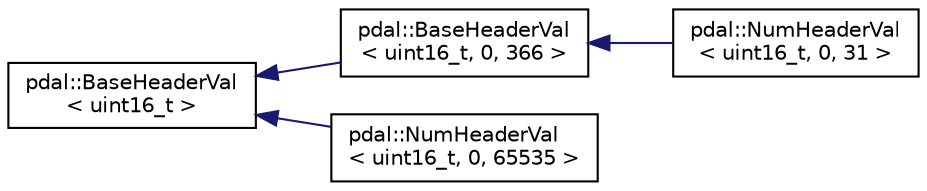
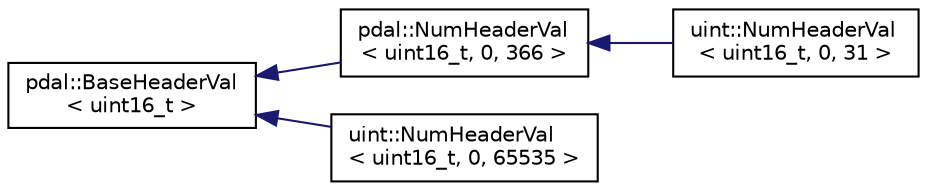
node "pdal::BaseHeaderVal < uint16_t, 0, 366 >": label "pdal::BaseHeaderVal < uint16_t, 0, 366 >" -> "pdal::NumHeaderVal < uint16_t, 0, 366 >"
node "pdal::NumHeaderVal < uint16_t, 0, 31 >": label "pdal::NumHeaderVal < uint16_t, 0, 31 >" -> "uint::NumHeaderVal < uint16_t, 0, 31 >"
node "pdal::NumHeaderVal < uint16_t, 0, 65535 >": label "pdal::NumHeaderVal < uint16_t, 0, 65535 >" -> "uint::NumHeaderVal < uint16_t, 0, 65535 >"
